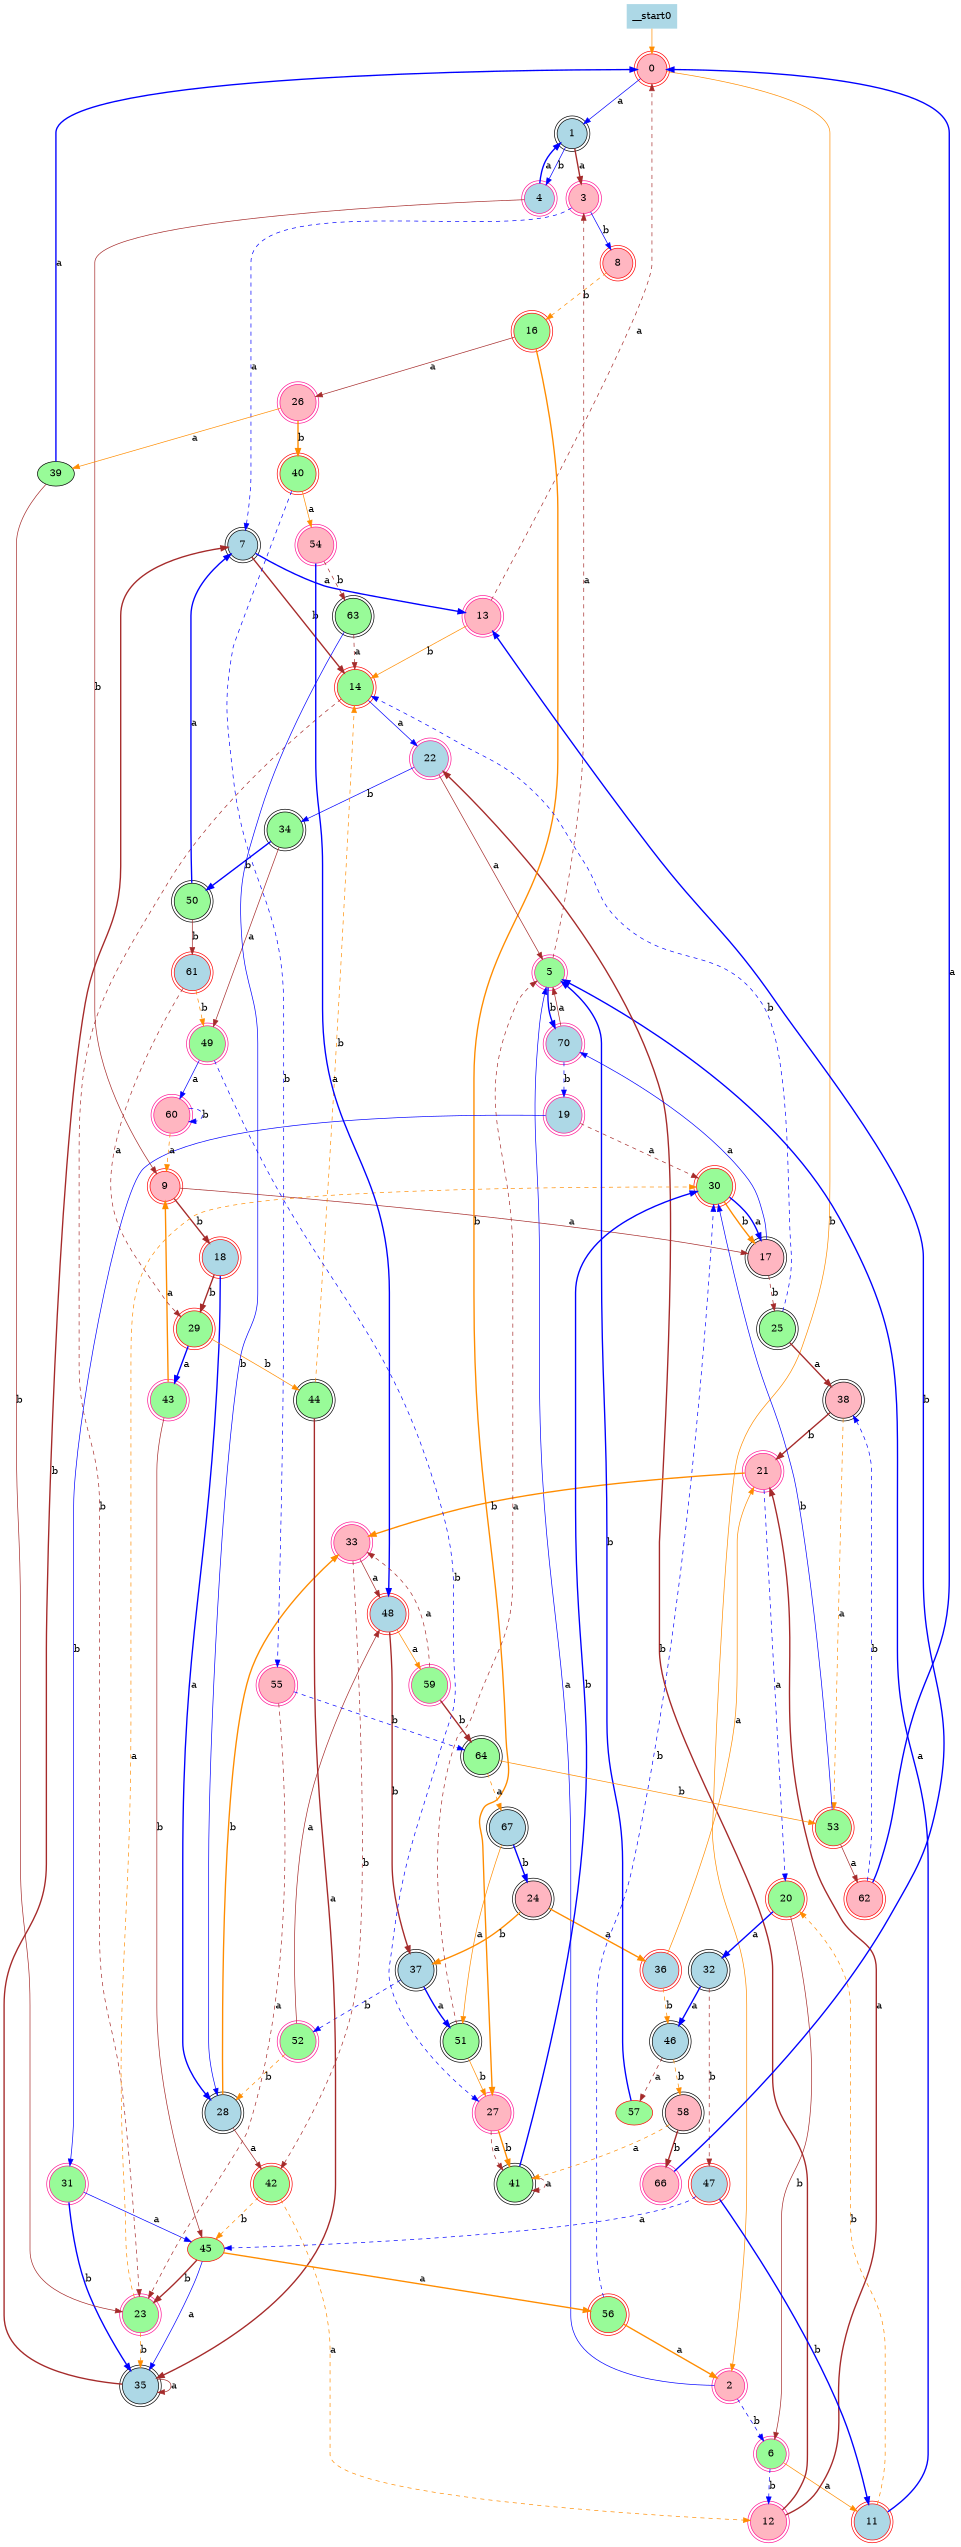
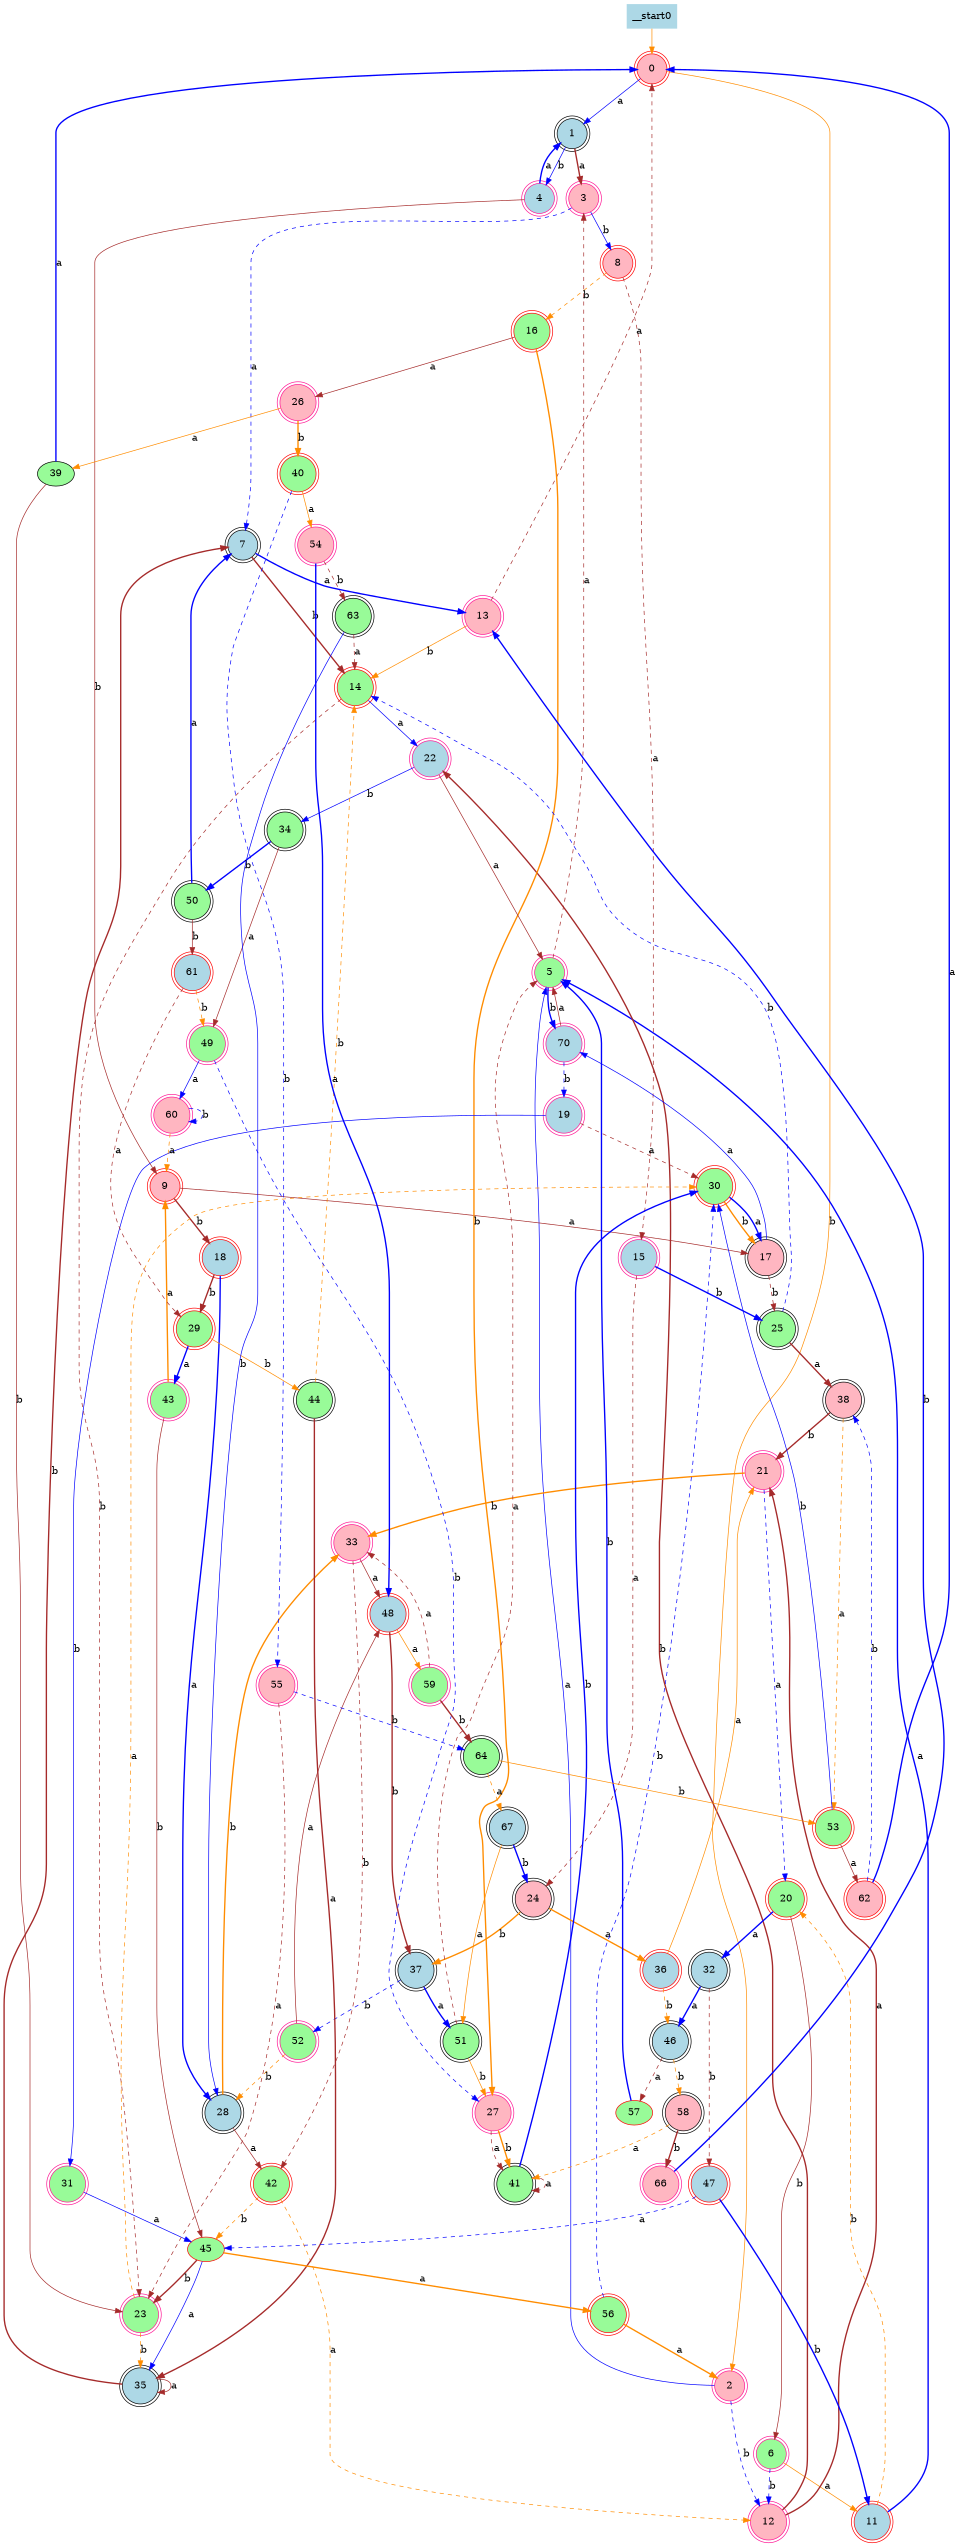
node "15": added
edge "31" -> "35": removed, label "b"
edge "2" -> "6": now "2" -> "12"
